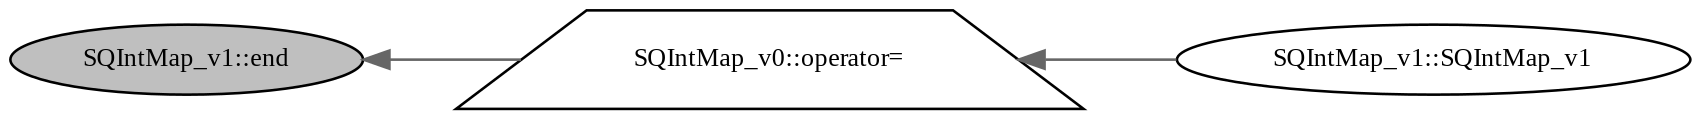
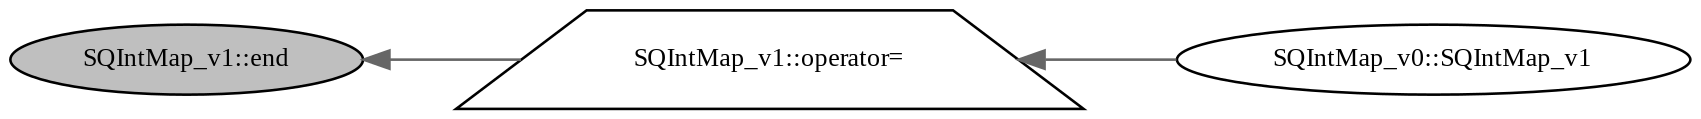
node "SQIntMap_v0::operator=": label "SQIntMap_v0::operator=" -> "SQIntMap_v1::operator="
node "SQIntMap_v1::SQIntMap_v1": label "SQIntMap_v1::SQIntMap_v1" -> "SQIntMap_v0::SQIntMap_v1"
